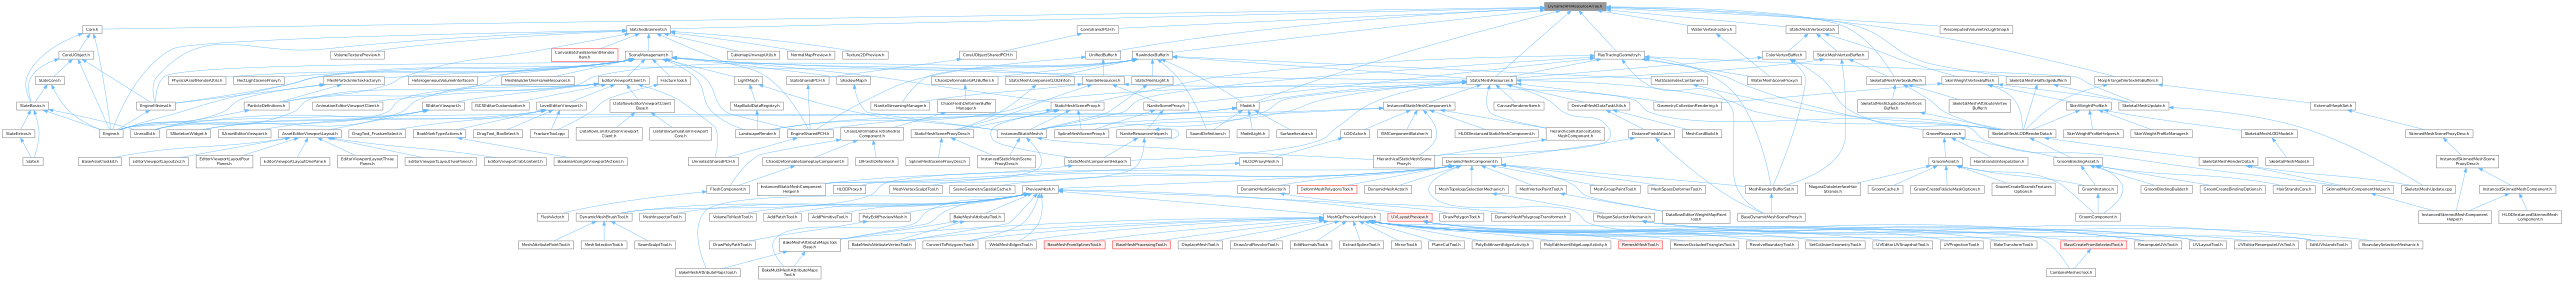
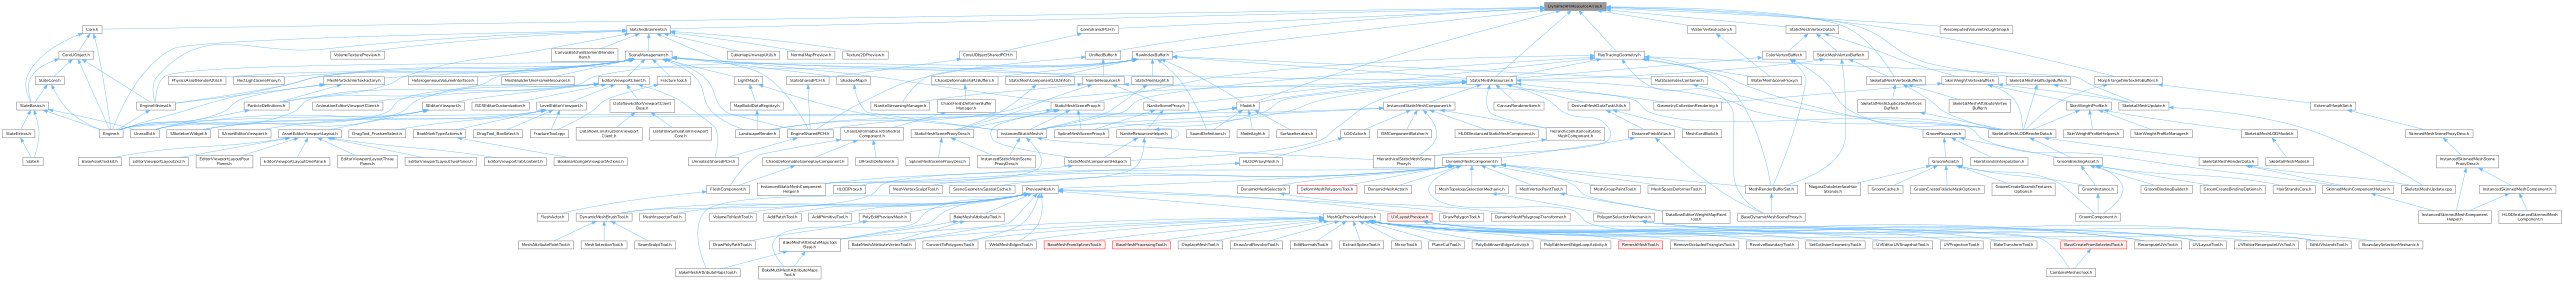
node "CanvasBatchedElementRender Item.h": color red -> grey40
